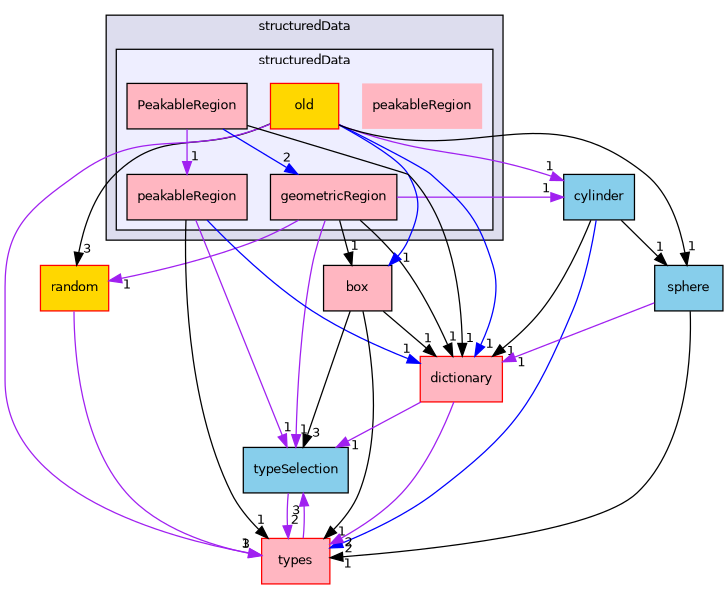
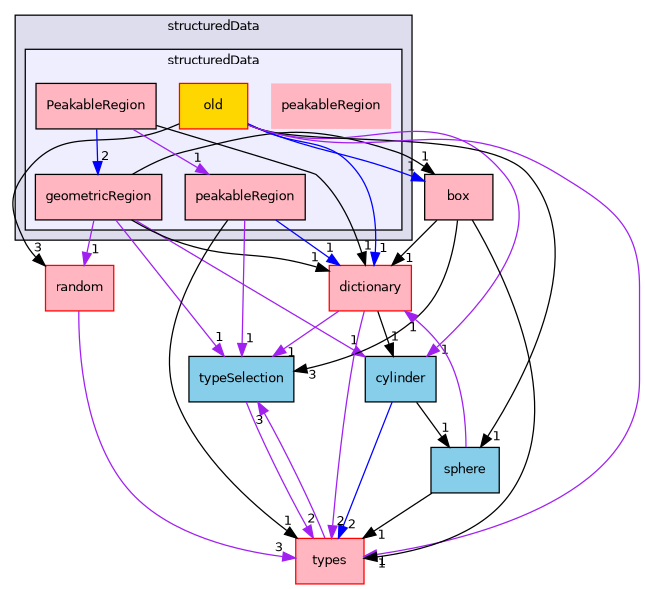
node "random": fillcolor gold -> lightpink
edge "cylinder" -> "dictionary": reversed
